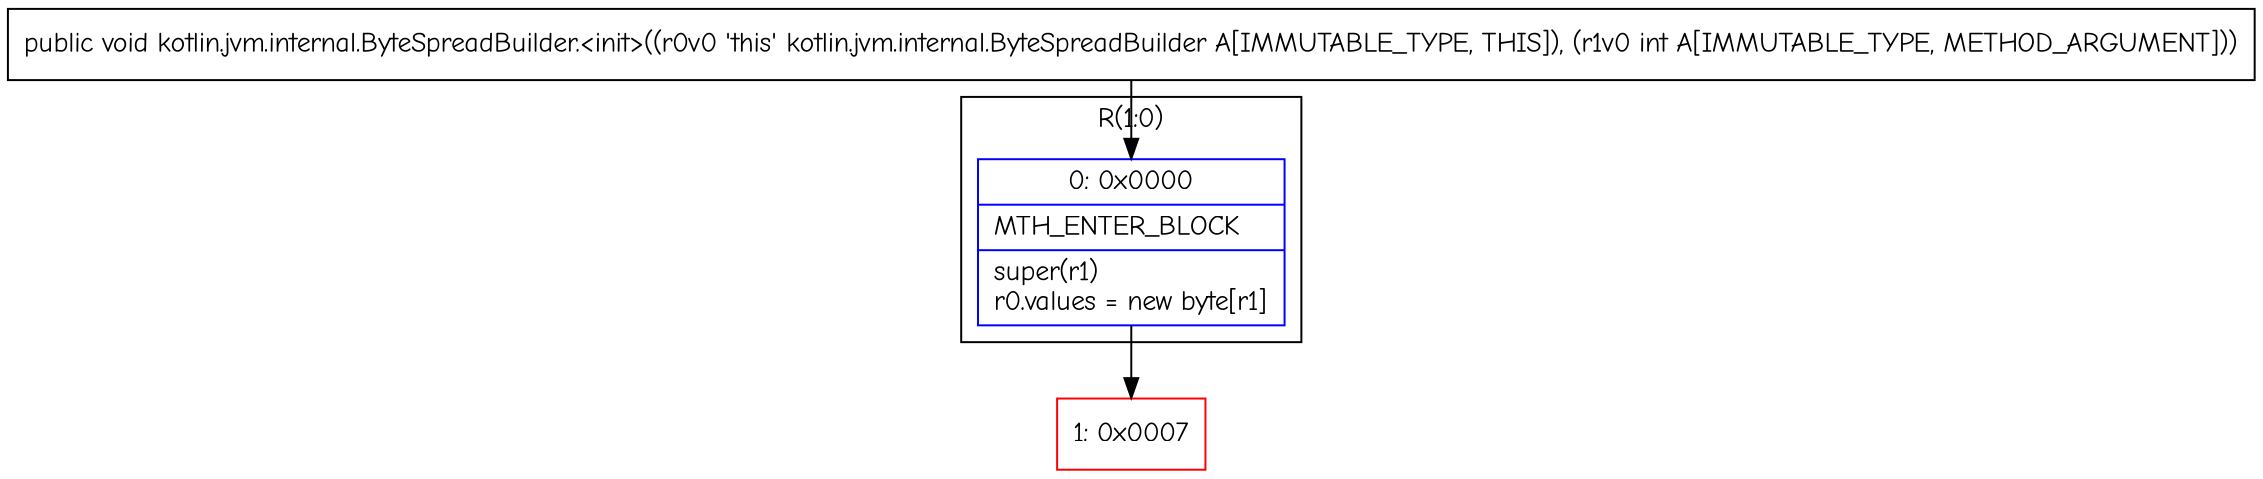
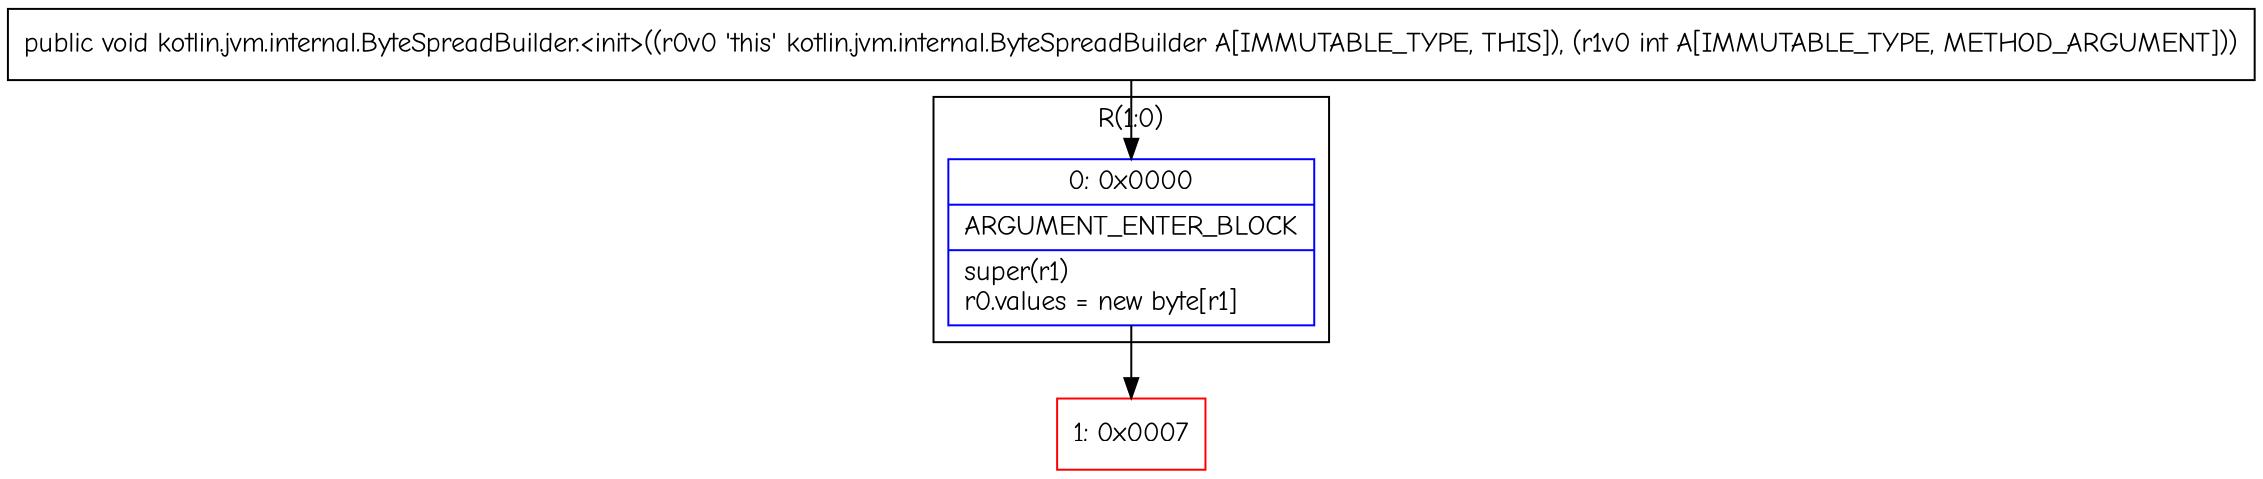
node "0: 0x0000": text "MTH_ENTER_BLOCK" -> "ARGUMENT_ENTER_BLOCK"
